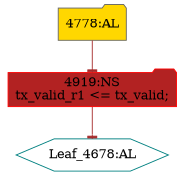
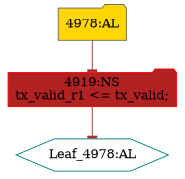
node "4778:AL": label "4778:AL" -> "4978:AL"
node "Leaf_4678:AL": label "Leaf_4678:AL" -> "Leaf_4978:AL"
